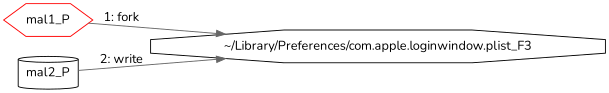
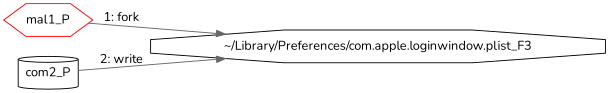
node "mal2_P": label "mal2_P" -> "com2_P"
